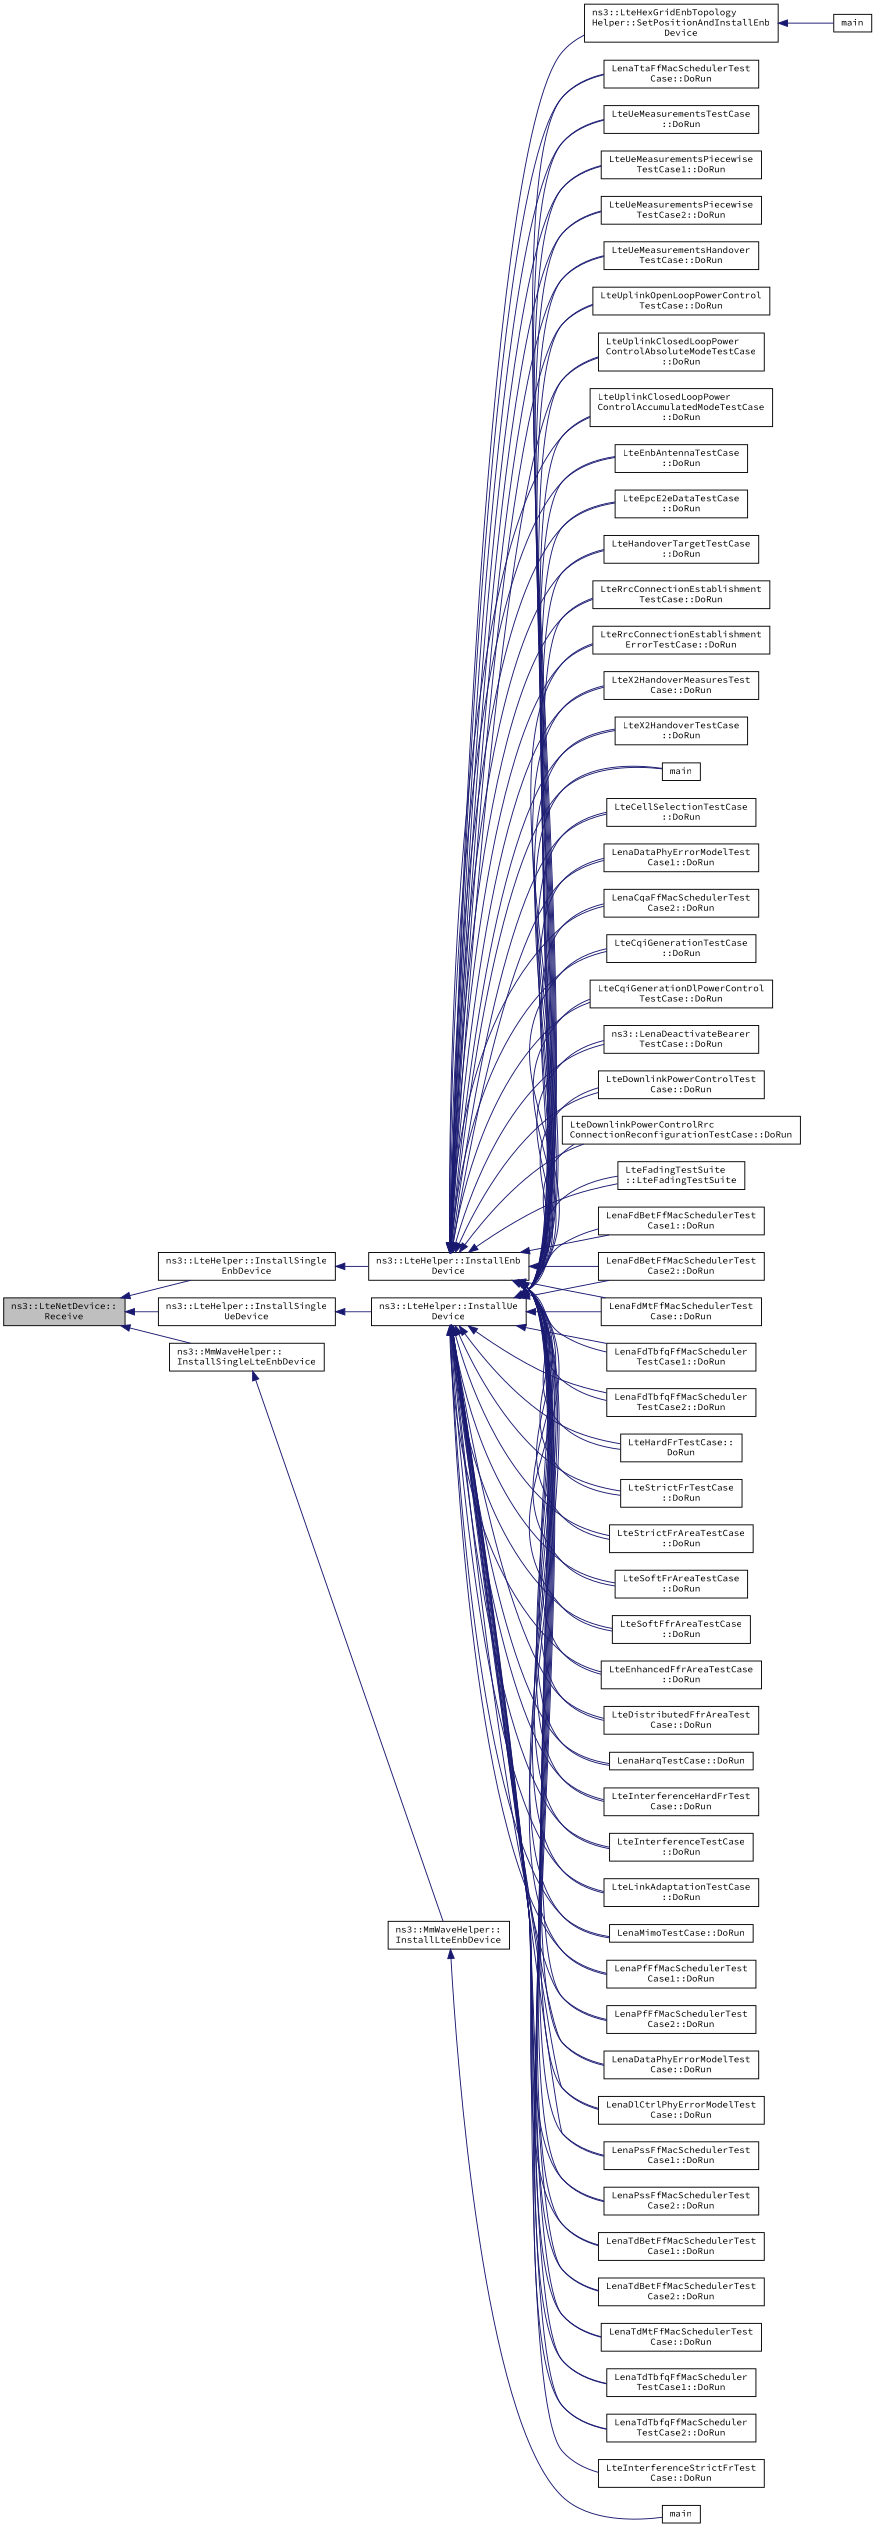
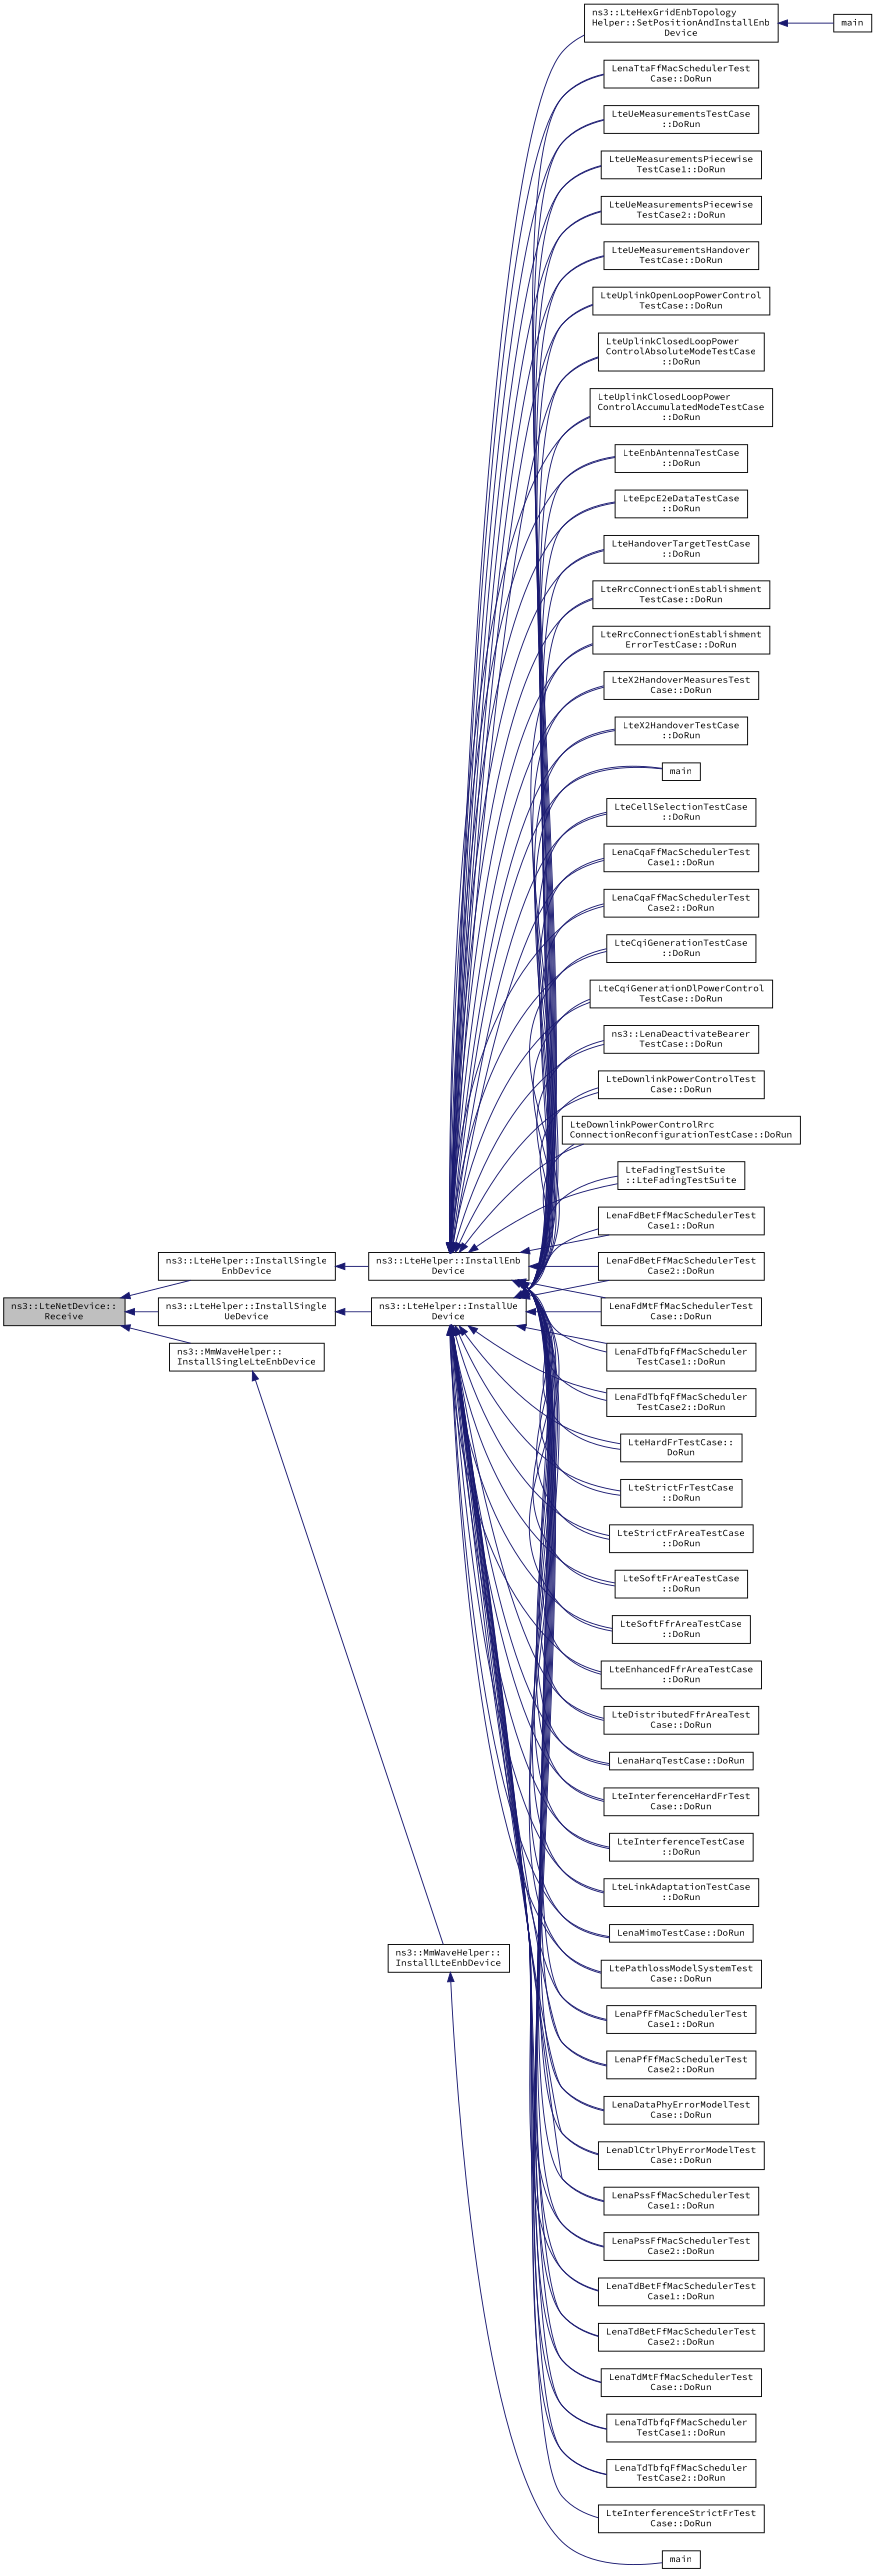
node "LenaDataPhyErrorModelTest Case1::DoRun": label "LenaDataPhyErrorModelTest Case1::DoRun" -> "LenaCqaFfMacSchedulerTest Case1::DoRun"
node "LtePathlossModelSystemTest Case::DoRun": added
